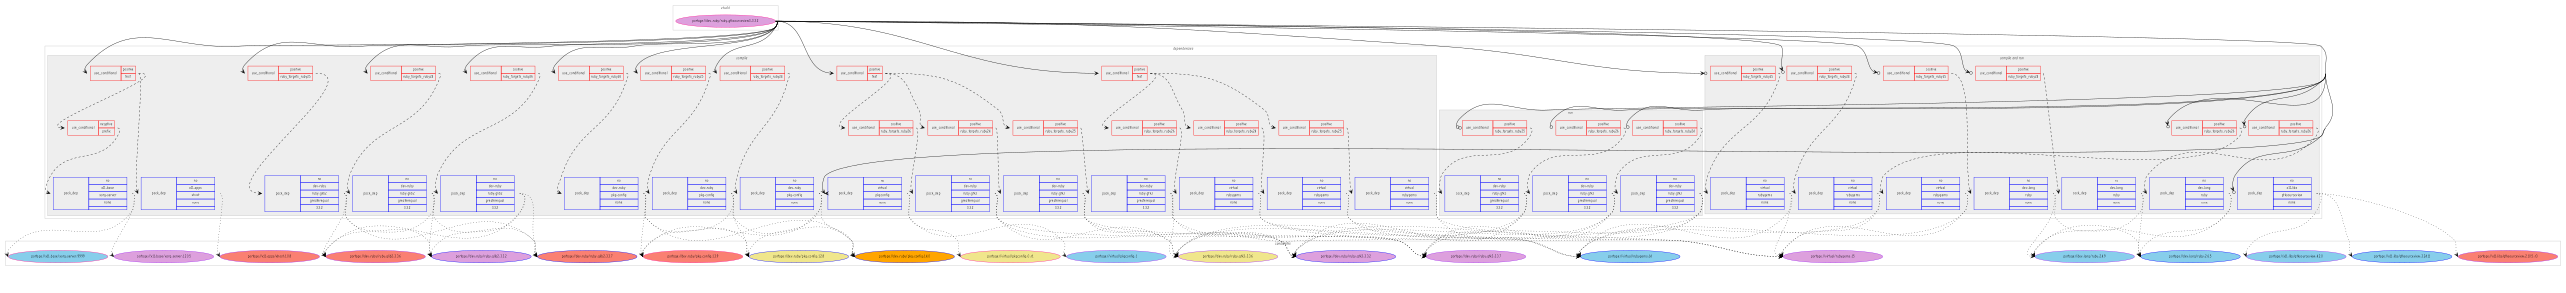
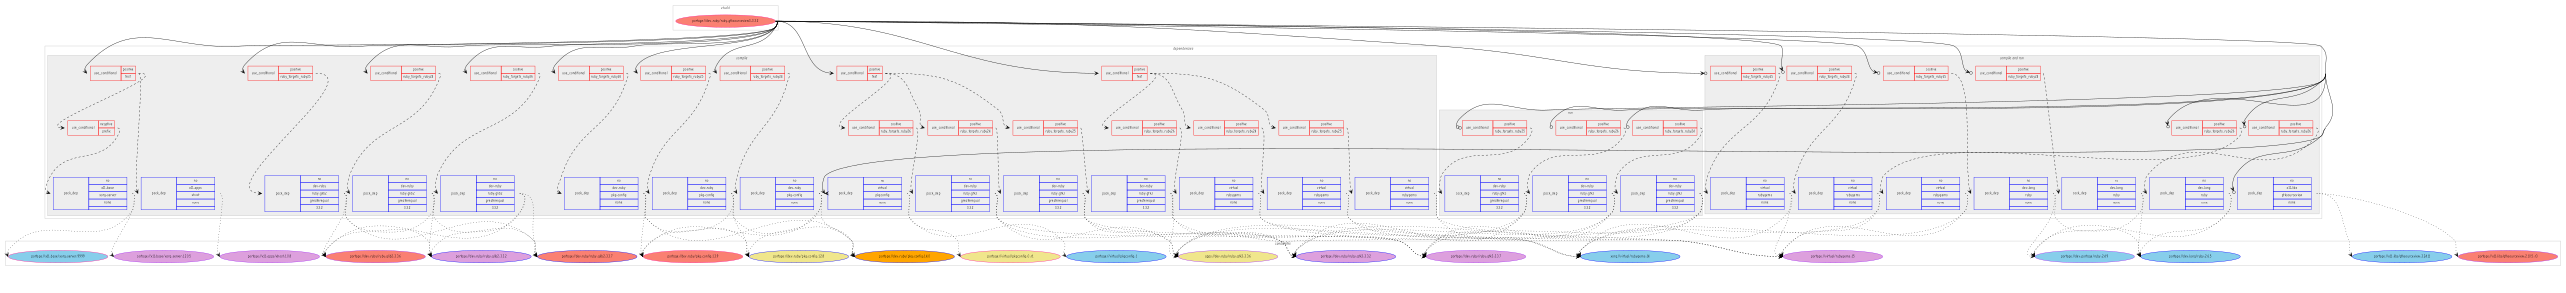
node "portage://dev-ruby/ruby-gtksourceview3-3.3.2": fillcolor plum -> salmon
node "portage://x11-apps/xhost-1.0.8": fillcolor salmon -> plum
node "portage://virtual/pkgconfig-1": color purple -> blue
node "portage://dev-ruby/ruby-gtk3-3.3.6": label "portage://dev-ruby/ruby-gtk3-3.3.6" -> "apps://dev-ruby/ruby-gtk3-3.3.6"
node "portage://virtual/rubygems-14": label "portage://virtual/rubygems-14" -> "xorg://virtual/rubygems-14"
node "portage://dev-lang/ruby-2.4.9": label "portage://dev-lang/ruby-2.4.9" -> "portage://dev-portage/ruby-2.4.9"
node "portage://x11-libs/gtksourceview-4.2.0": removed
